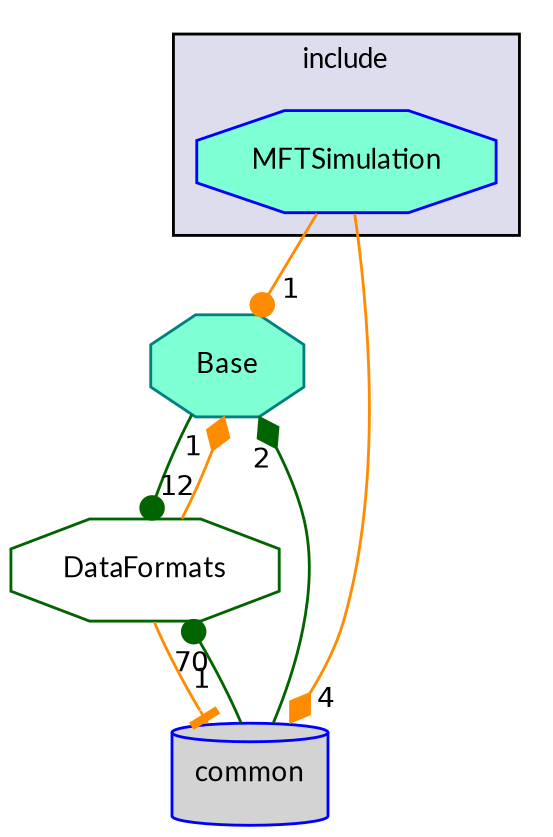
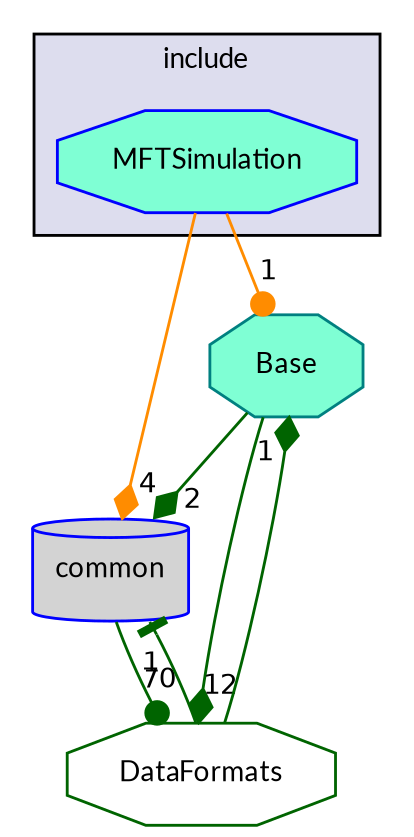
edge "Base" -> "DataFormats": arrowhead dot -> diamond
edge "DataFormats" -> "Base": color darkorange -> darkgreen
edge "common" -> "Base": reversed
edge "DataFormats" -> "common": color darkorange -> darkgreen
